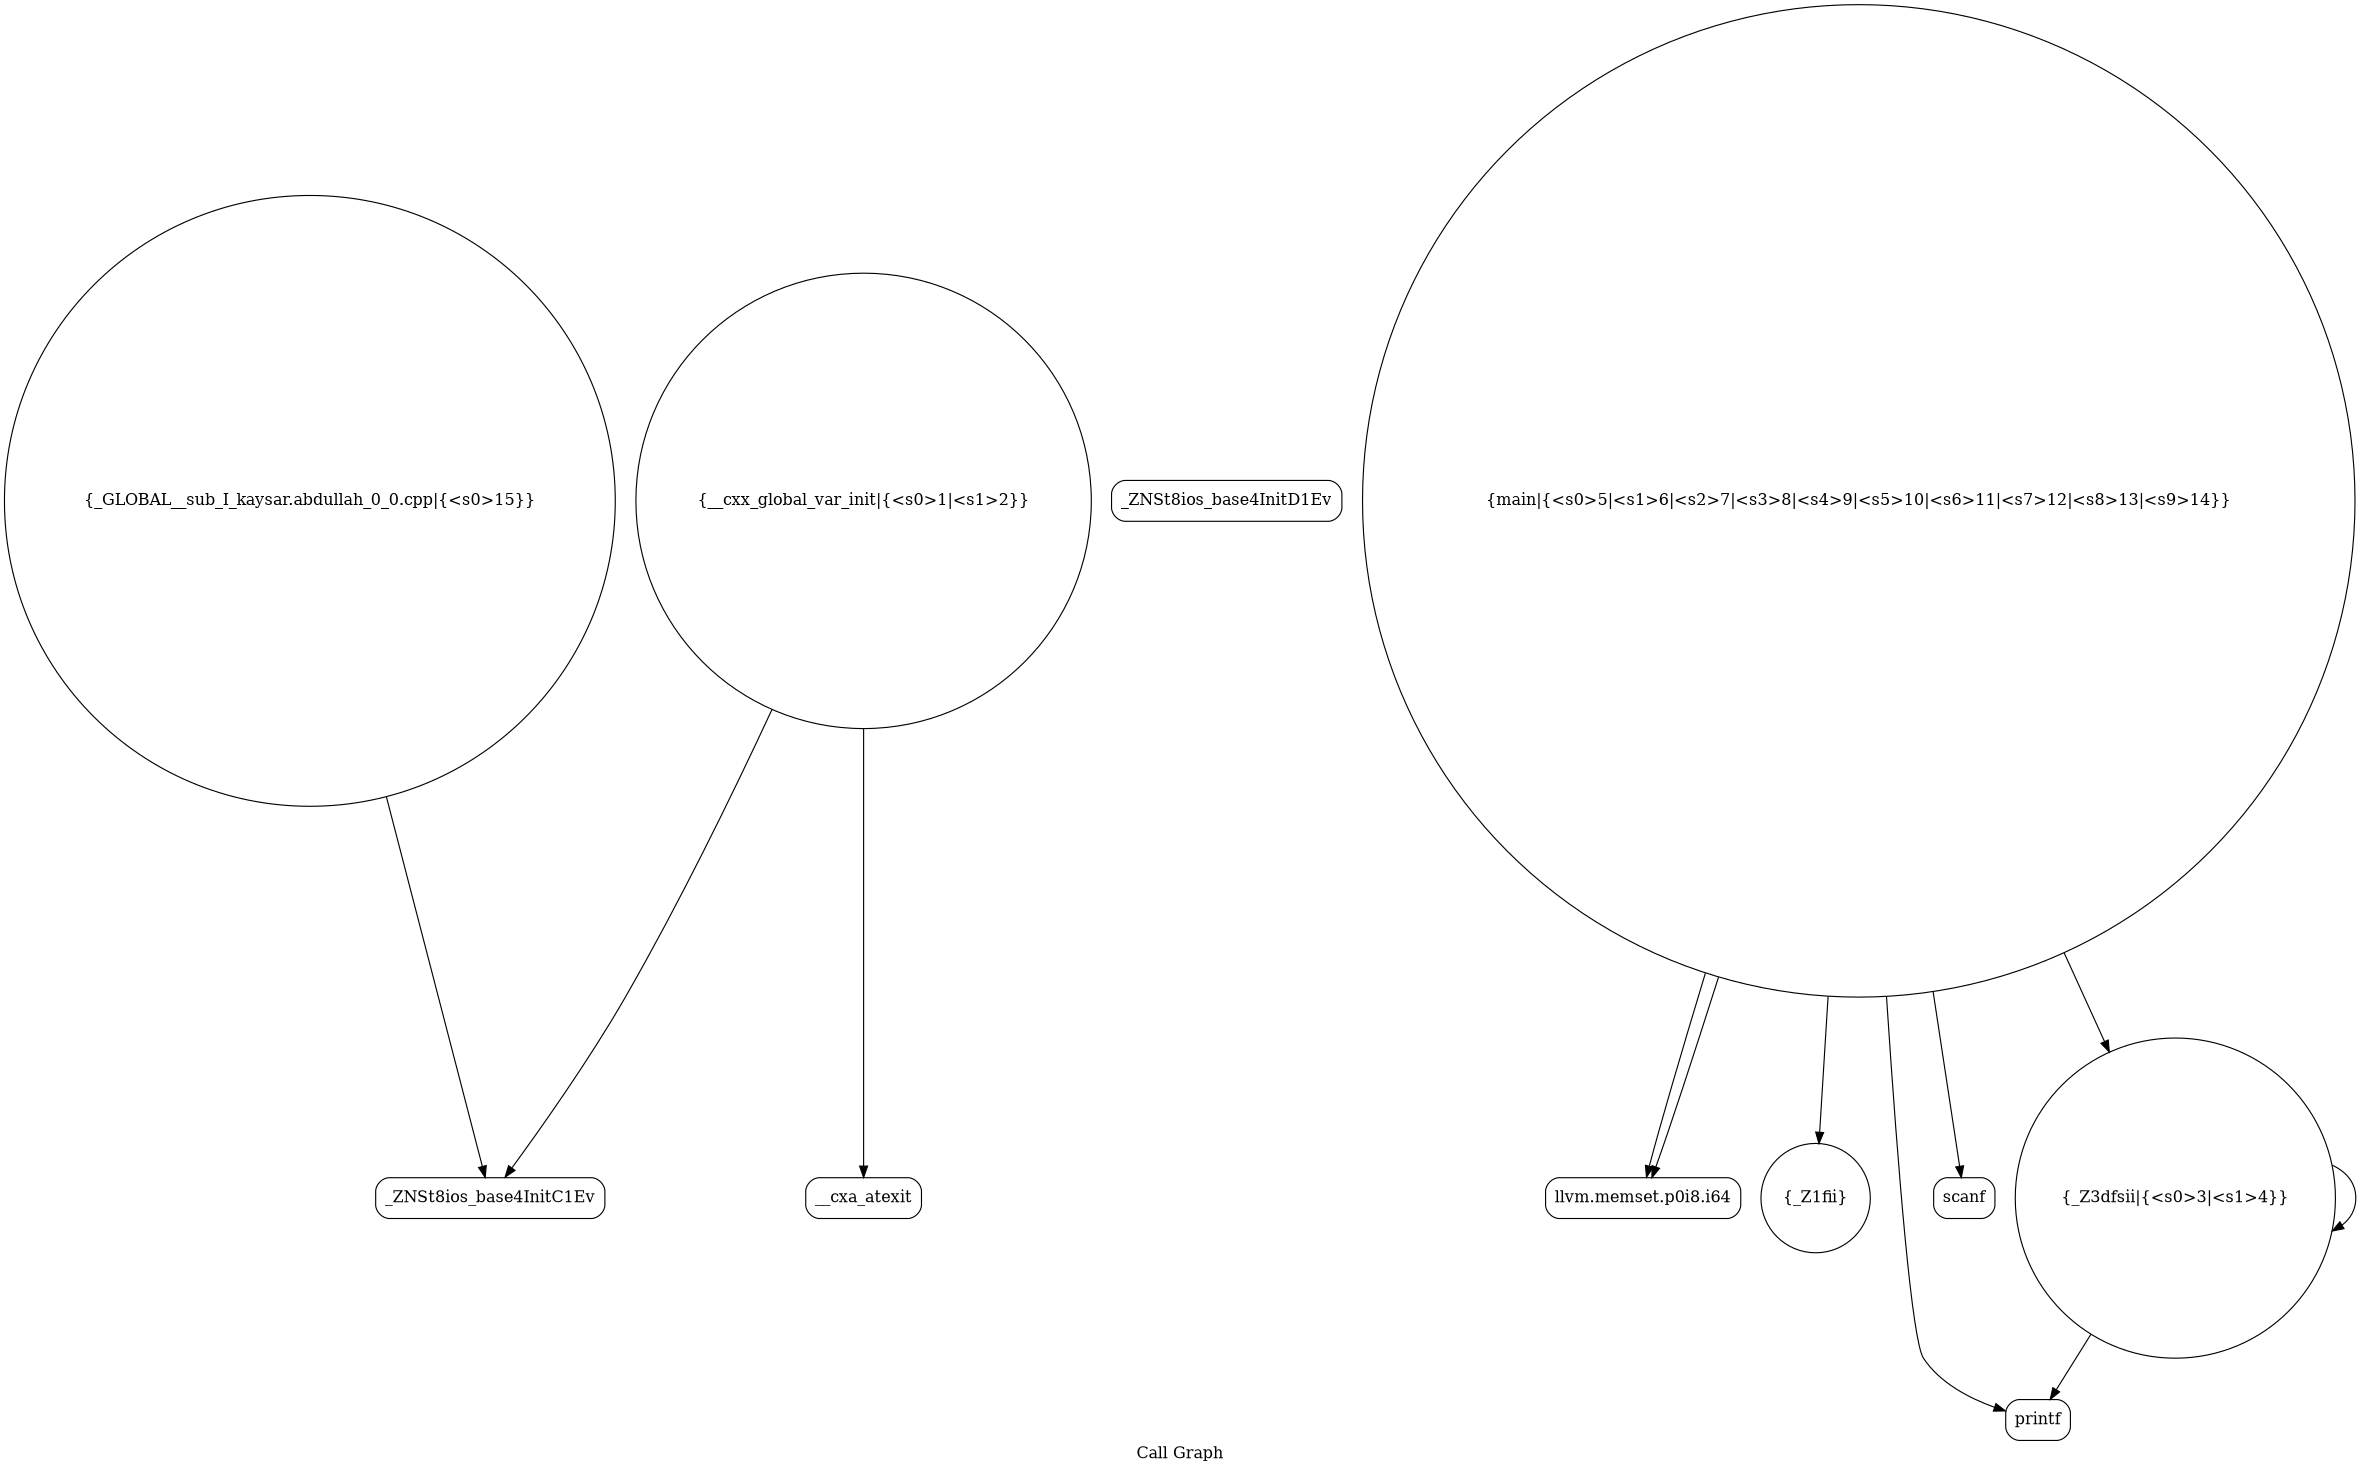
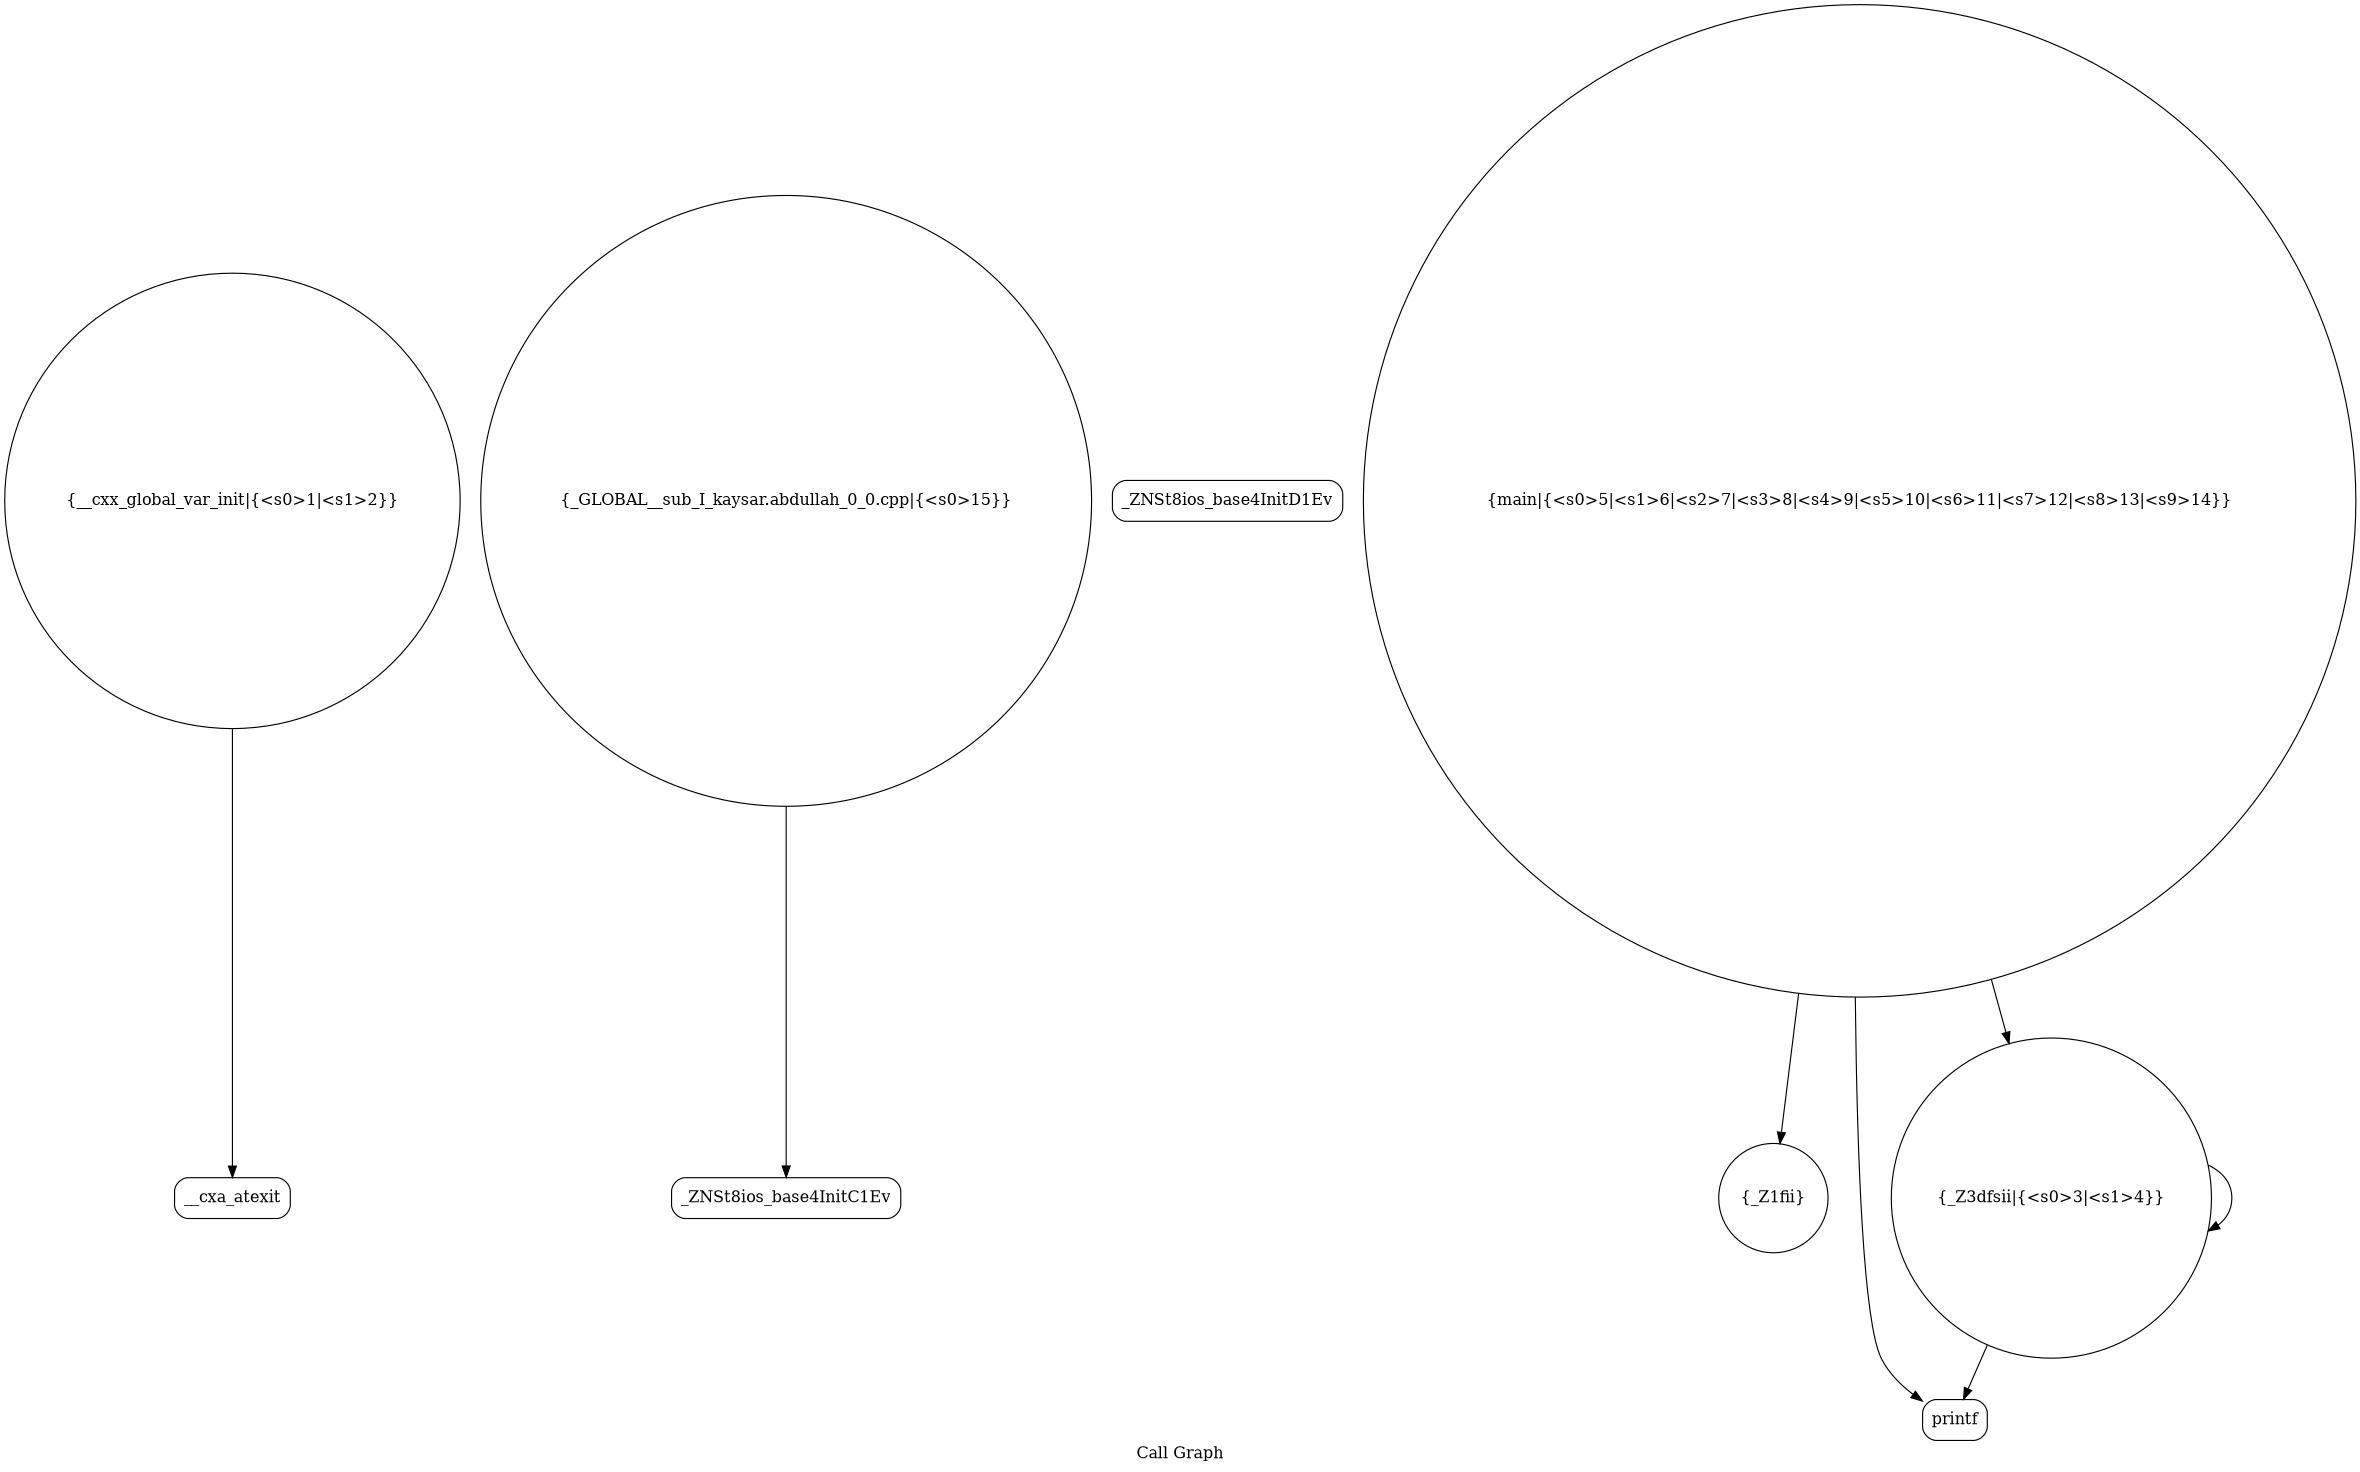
edge "{__cxx_global_var_init|{<s0>1|<s1>2}}" -> "_ZNSt8ios_base4InitC1Ev": removed
node "llvm.memset.p0i8.i64": removed
node "scanf": removed
